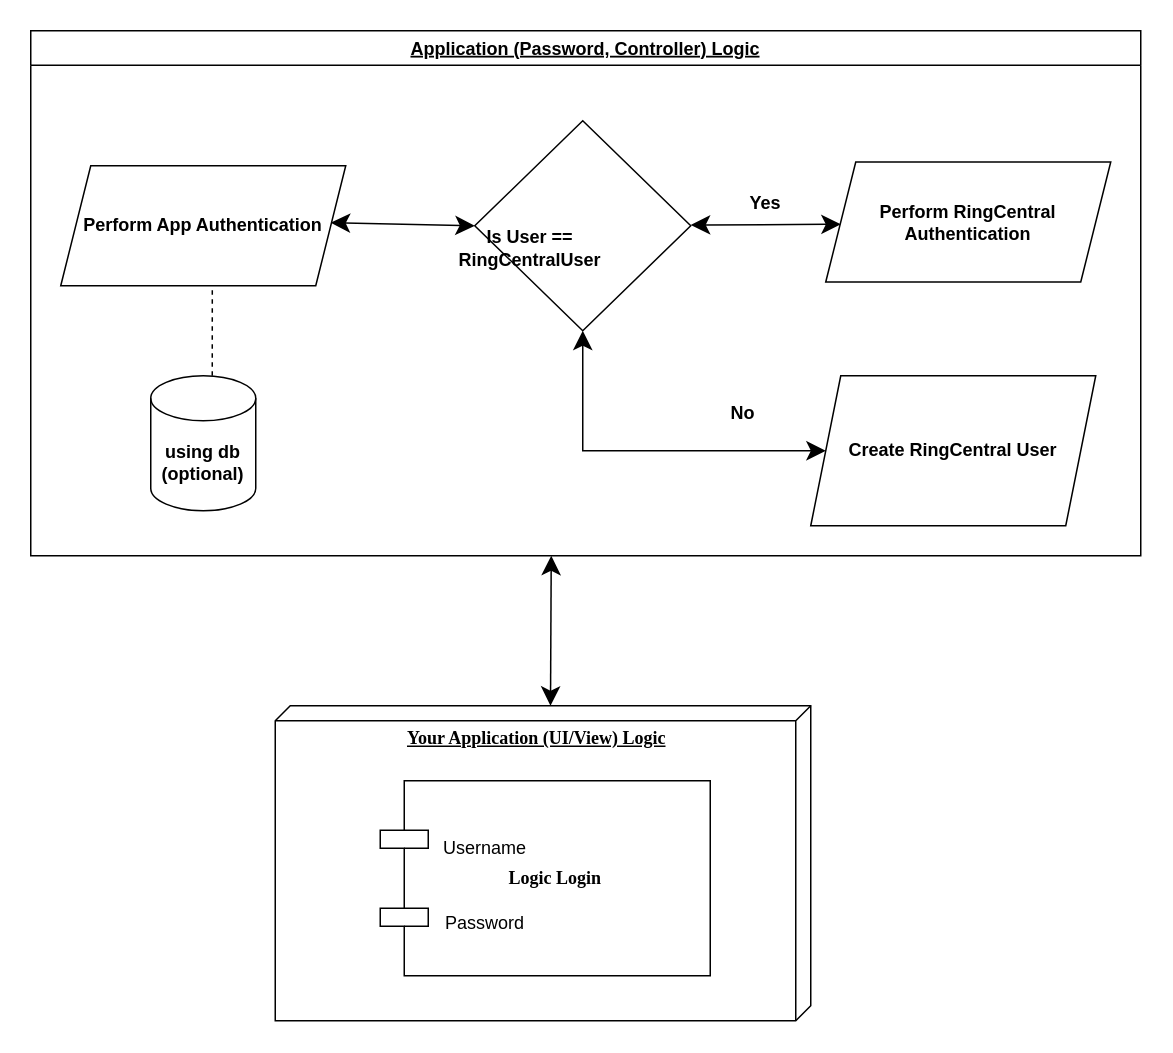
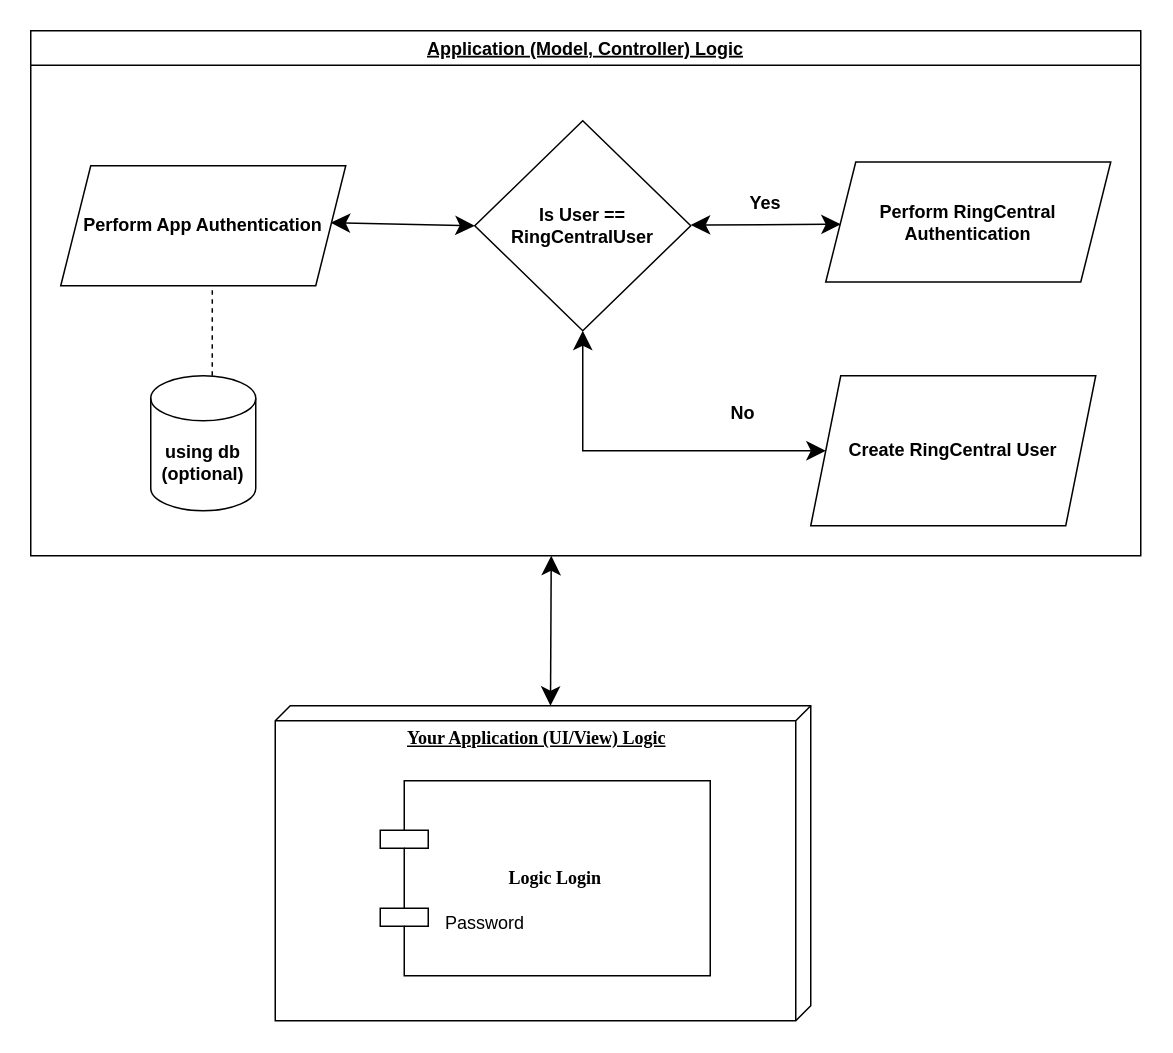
node "Application (Password, Controller) Logic": label "Application (Password, Controller) Logic" -> "Application (Model, Controller) Logic"
node "Is User == RingCentralUser": moved (530, 248) -> (583, 226)
node "Username": removed
